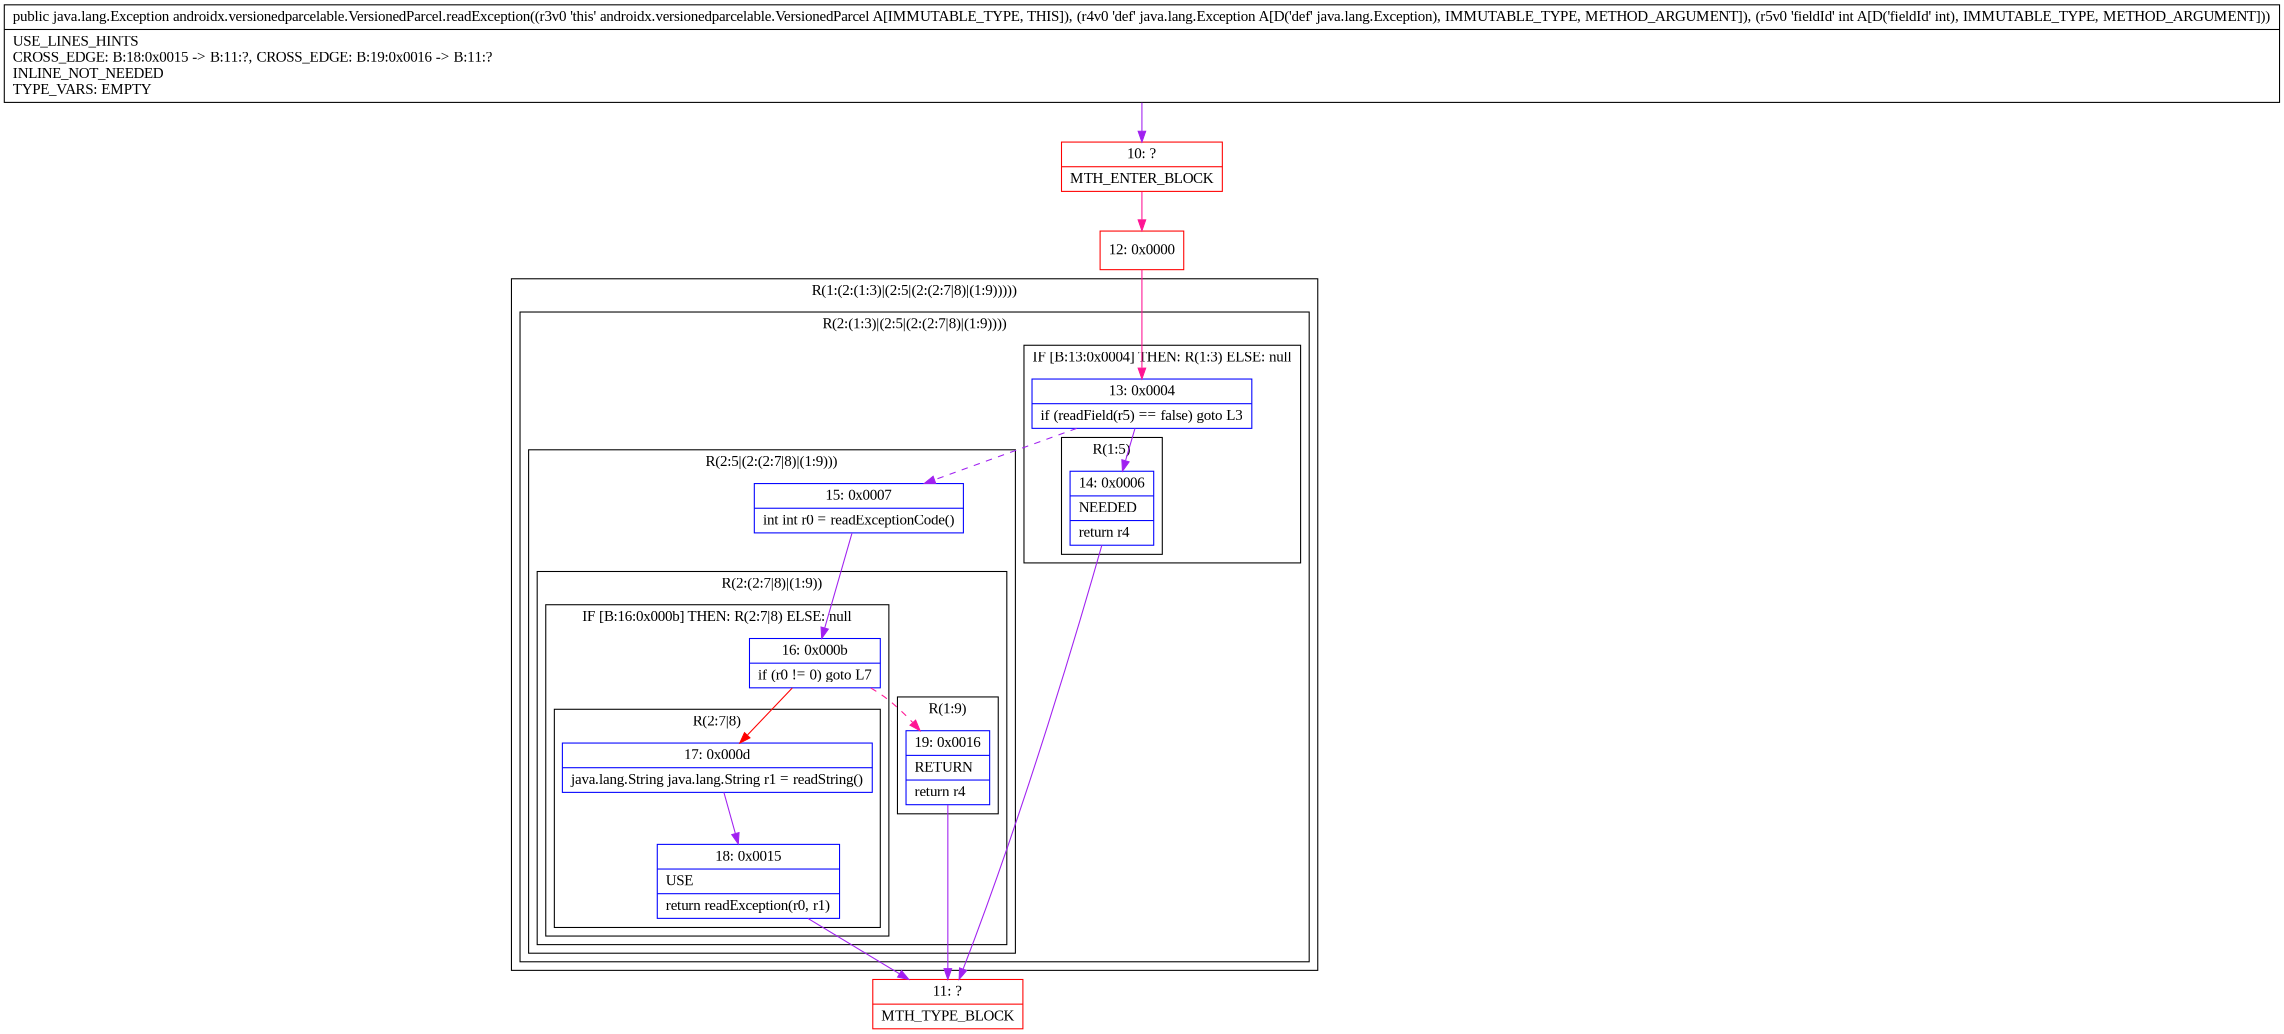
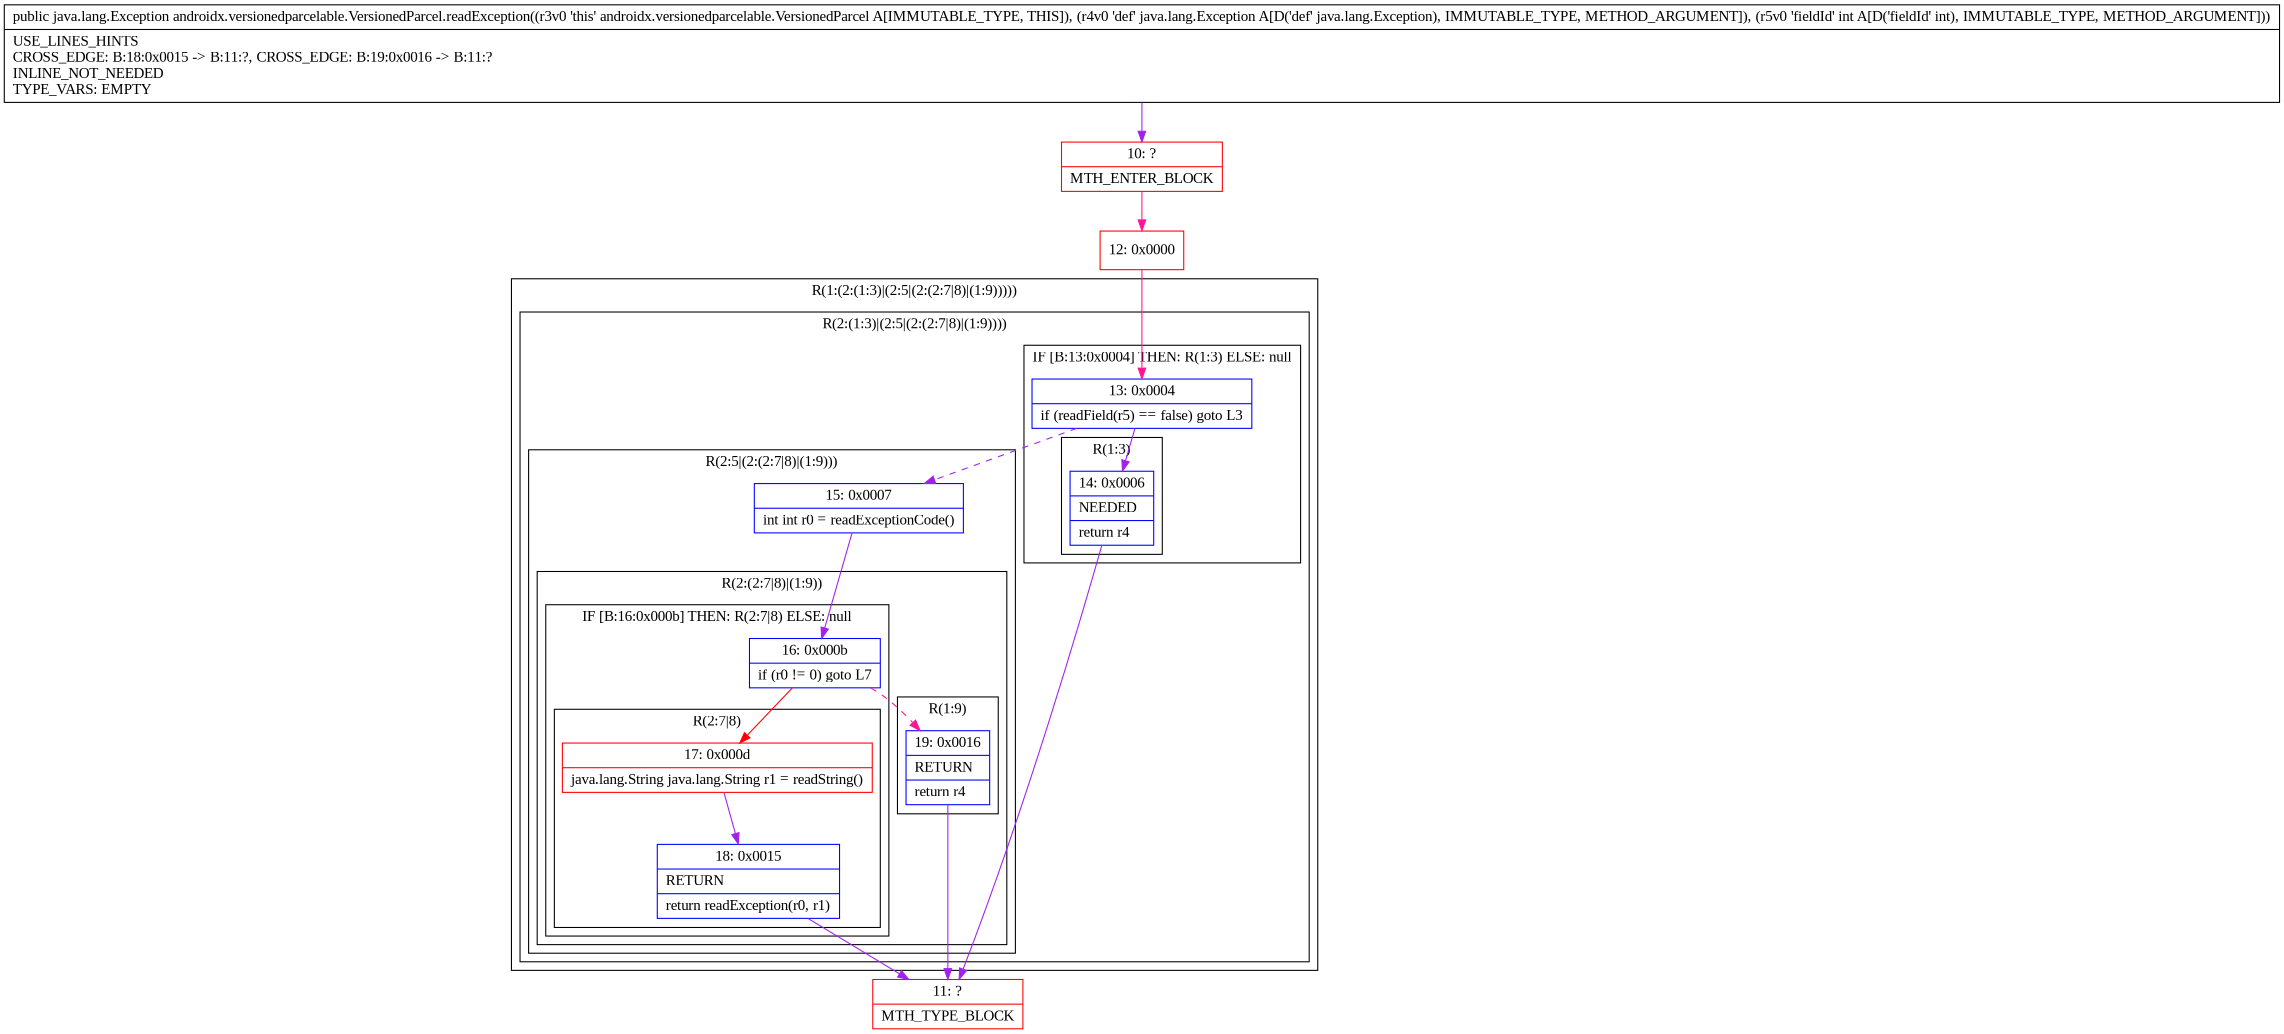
cluster "R(1:5)": label "R(1:5)" -> "R(1:3)"
node "17: 0x000d": color blue -> red
node "18: 0x0015": text "USE" -> "RETURN"
